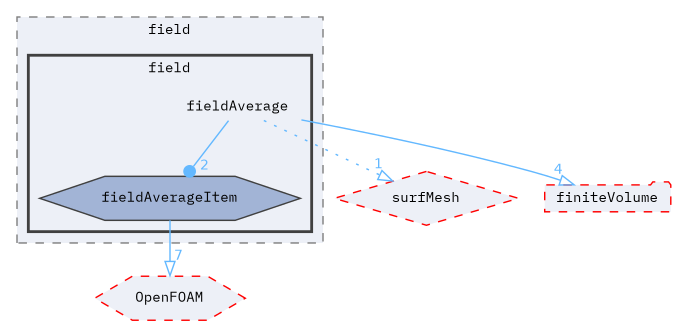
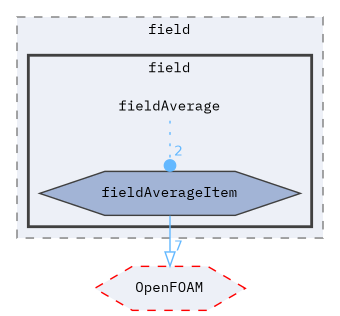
edge "fieldAverage" -> "fieldAverageItem": style solid -> dotted
node "surfMesh": removed
node "finiteVolume": removed
